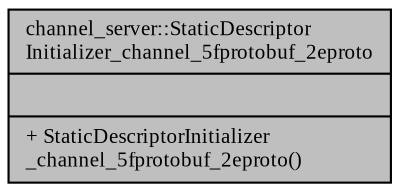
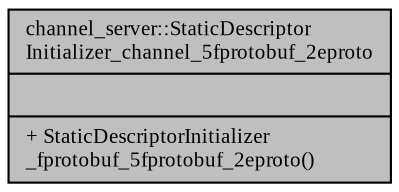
node "channel_server::StaticDescriptor": text "_channel_5fprotobuf_2eproto()" -> "_fprotobuf_5fprotobuf_2eproto()"
